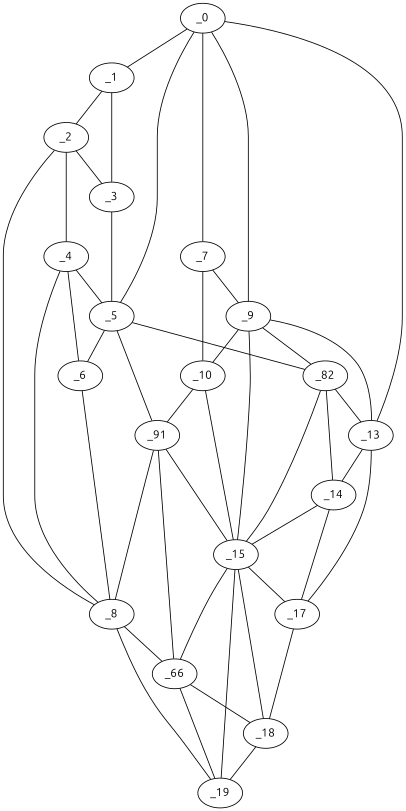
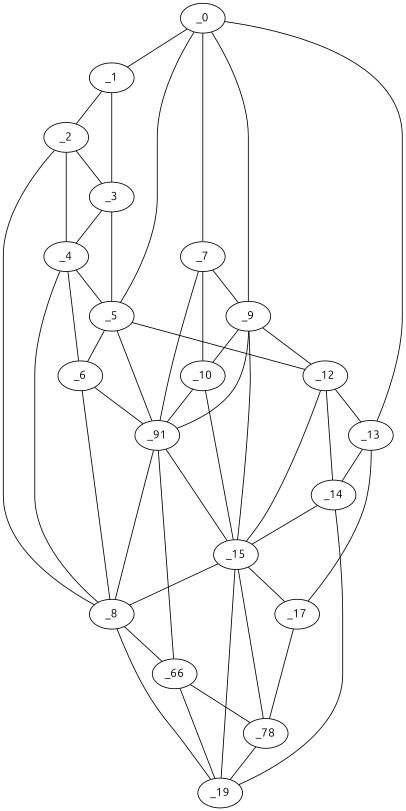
edge "_3" -- "_4": added
edge "_7" -- "_91": added
edge "_9" -- "_13": now "_9" -- "_91"
node "_82": label "_82" -> "_12"
edge "_6" -- "_91": added
edge "_14" -- "_17": now "_14" -- "_19"
edge "_15" -- "_66": now "_15" -- "_8"
node "_18": label "_18" -> "_78"
